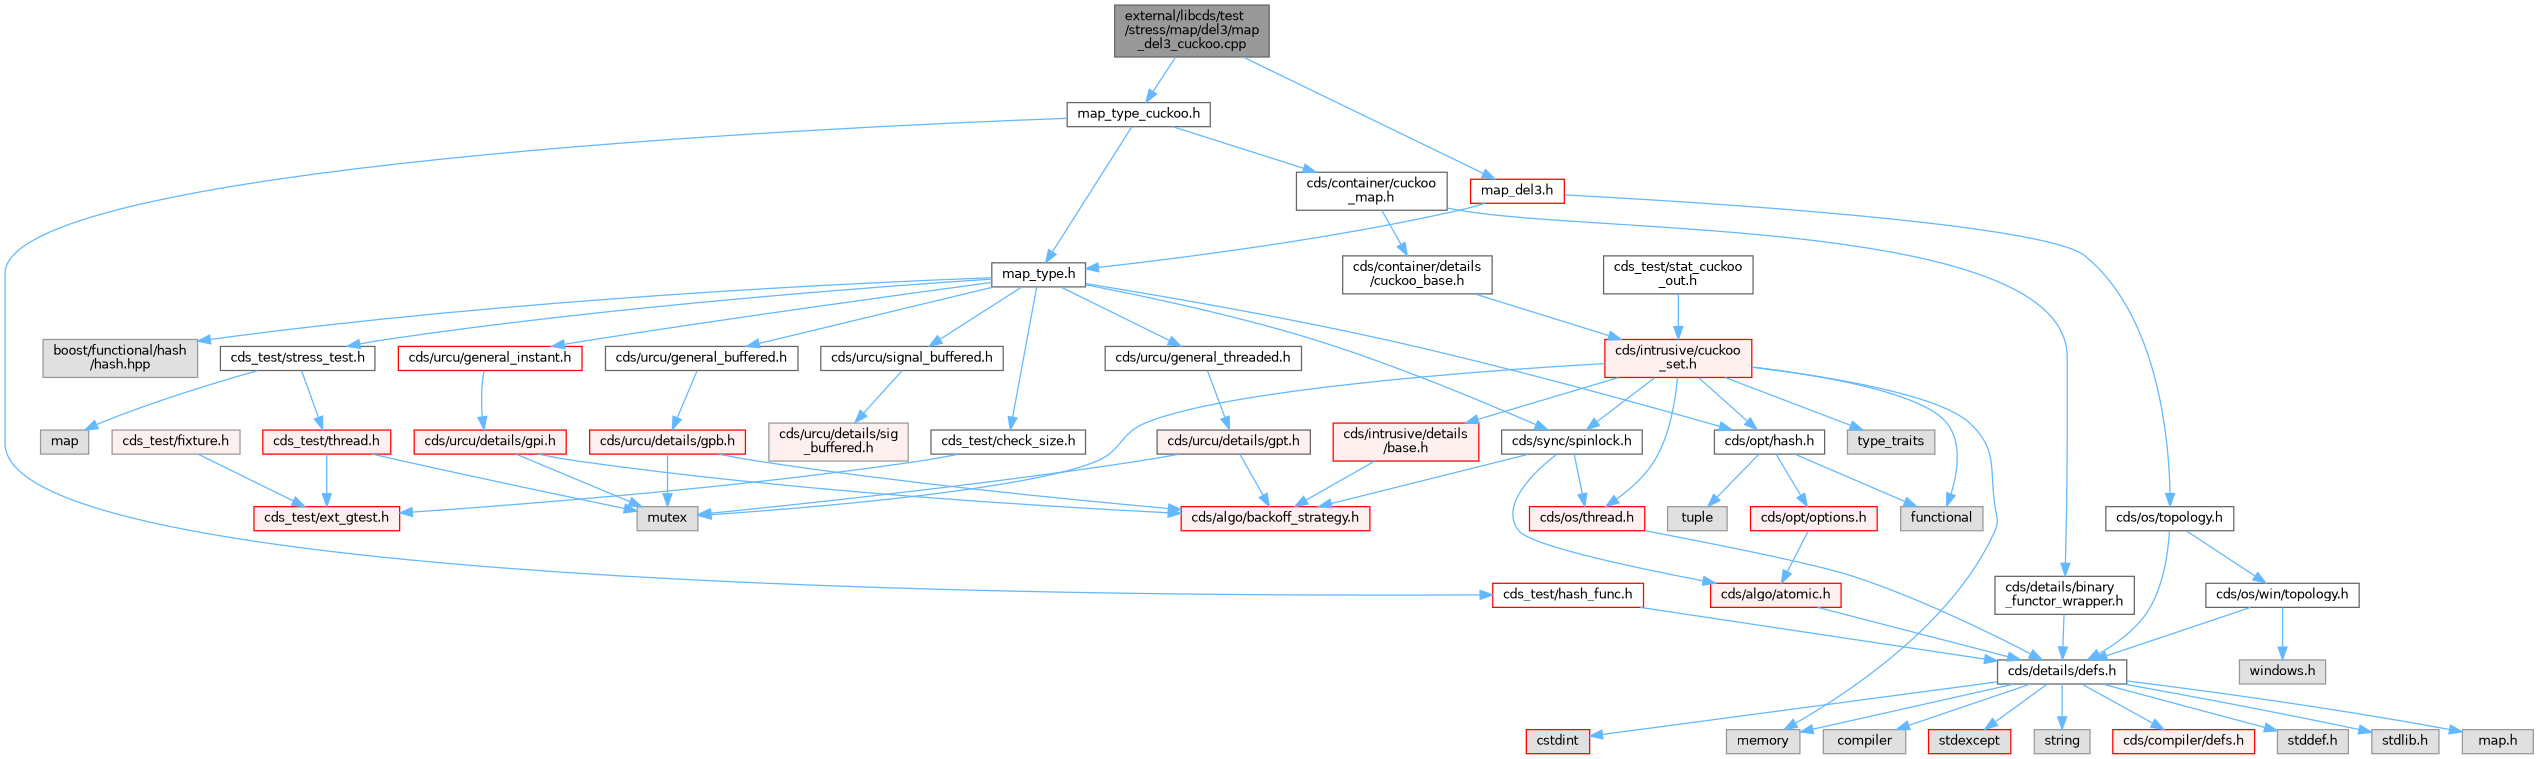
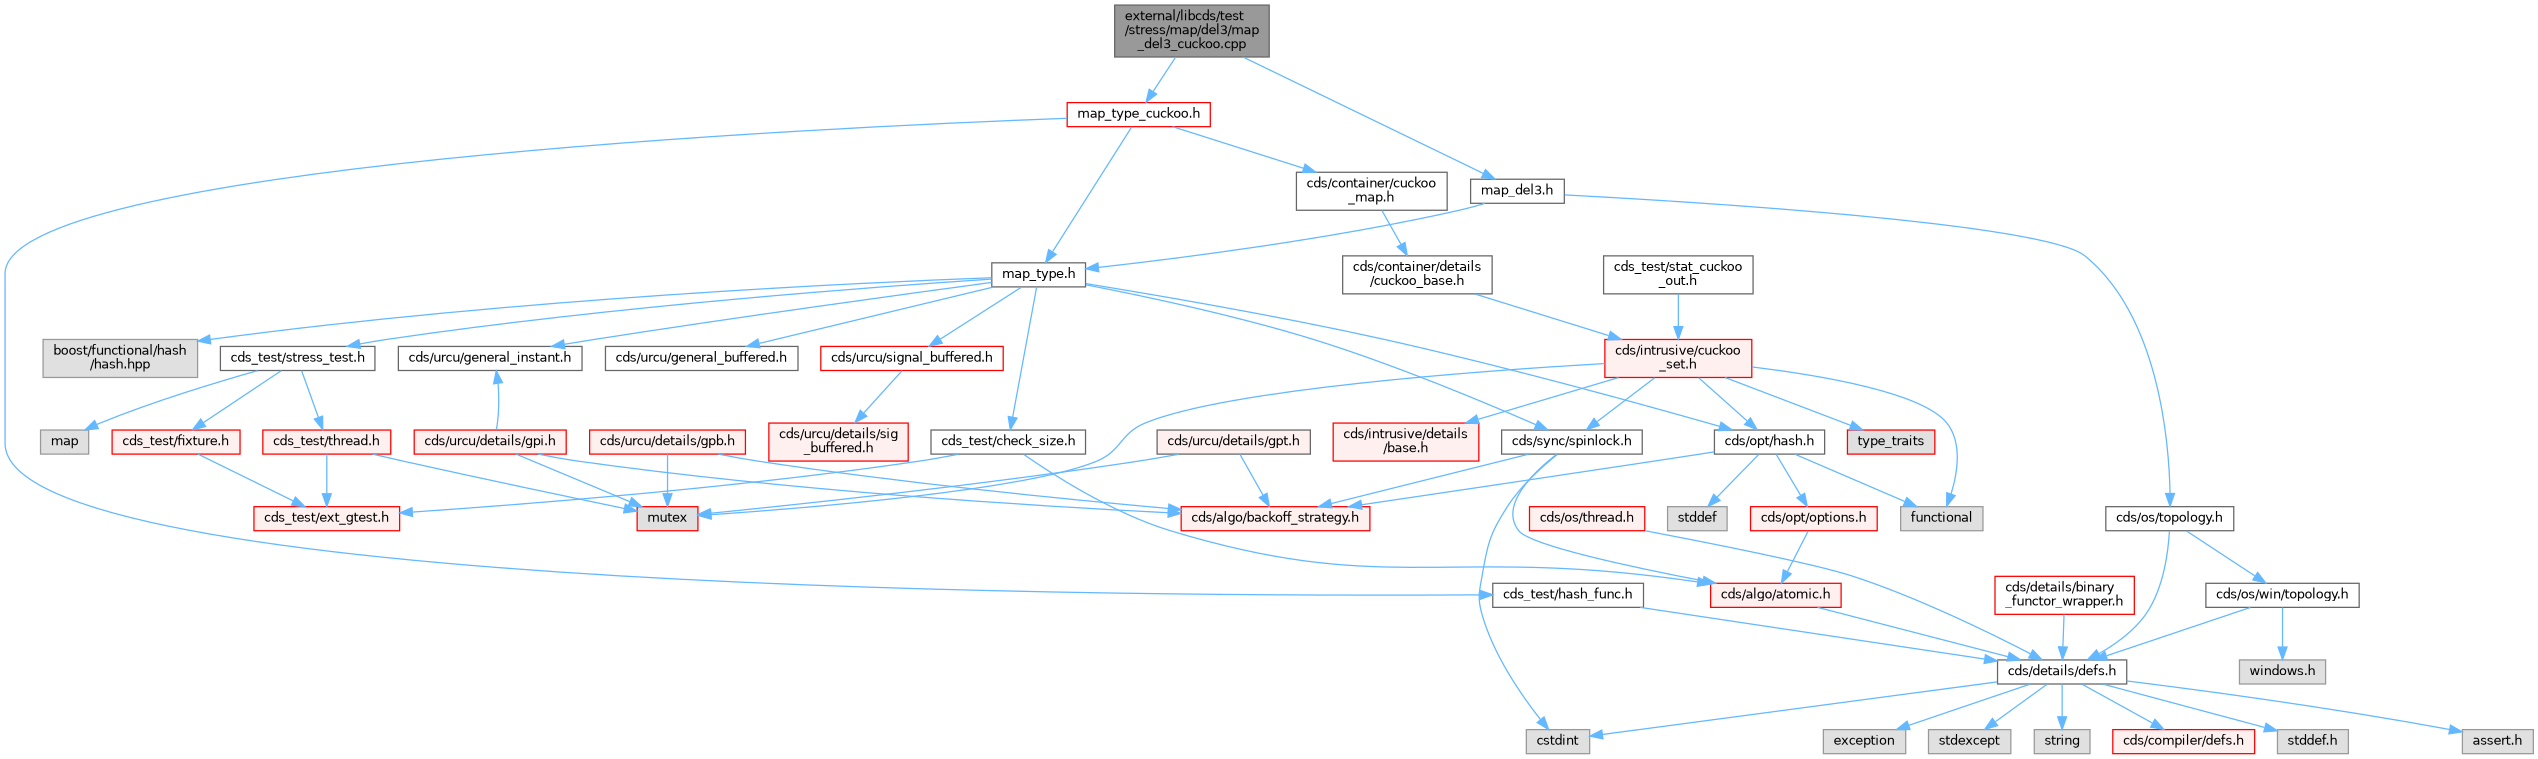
node "map_type_cuckoo.h": color grey40 -> red
node "map_del3.h": color red -> grey40
edge "cds/container/cuckoo _map.h" -> "cds/details/binary _functor_wrapper.h": removed
node "cds/urcu/general_instant.h": color red -> grey40
node "cds/urcu/signal_buffered.h": color grey40 -> red
node "cds/urcu/general_threaded.h": removed
edge "cds/urcu/general_instant.h" -> "cds/urcu/details/gpi.h": reversed
edge "cds/urcu/general_buffered.h" -> "cds/urcu/details/gpb.h": removed
edge "cds_test/stress_test.h" -> "cds_test/fixture.h": added
node "cds_test/fixture.h": color grey60 -> red
node "cds/urcu/details/sig _buffered.h": color grey60 -> red
node "type_traits": color grey60 -> red
edge "cds/intrusive/cuckoo _set.h" -> "cds/os/thread.h": removed
edge "cds/sync/spinlock.h" -> "cds/os/thread.h": now "cds/sync/spinlock.h" -> "cstdint"
edge "cds/intrusive/details /base.h" -> "cds/algo/backoff_strategy.h": now "cds/opt/hash.h" -> "cds/algo/backoff_strategy.h"
node "mutex": color grey60 -> red
node "tuple": label "tuple" -> "stddef"
edge "cds_test/check_size.h" -> "cds/algo/atomic.h": added
node "cds_test/hash_func.h": color red -> grey40
node "cds/details/binary _functor_wrapper.h": color grey40 -> red
node "cstdint": color red -> grey60
node "memory": removed
node "compiler": label "compiler" -> "exception"
node "stdexcept": color red -> grey60
node "stdlib.h": removed
node "map.h": label "map.h" -> "assert.h"
